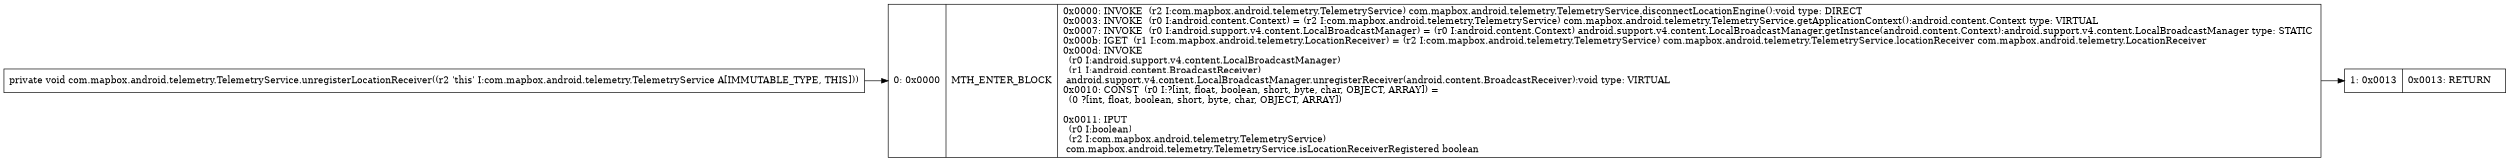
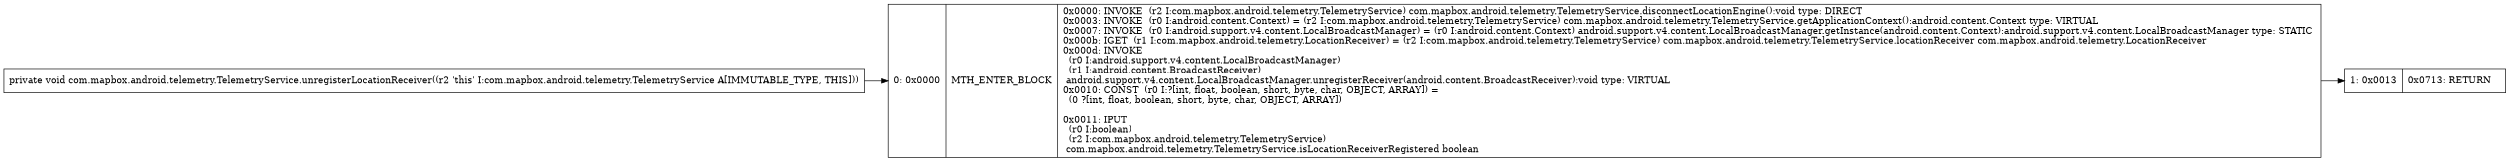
node "1: 0x0013": text "0x0013: RETURN" -> "0x0713: RETURN"
